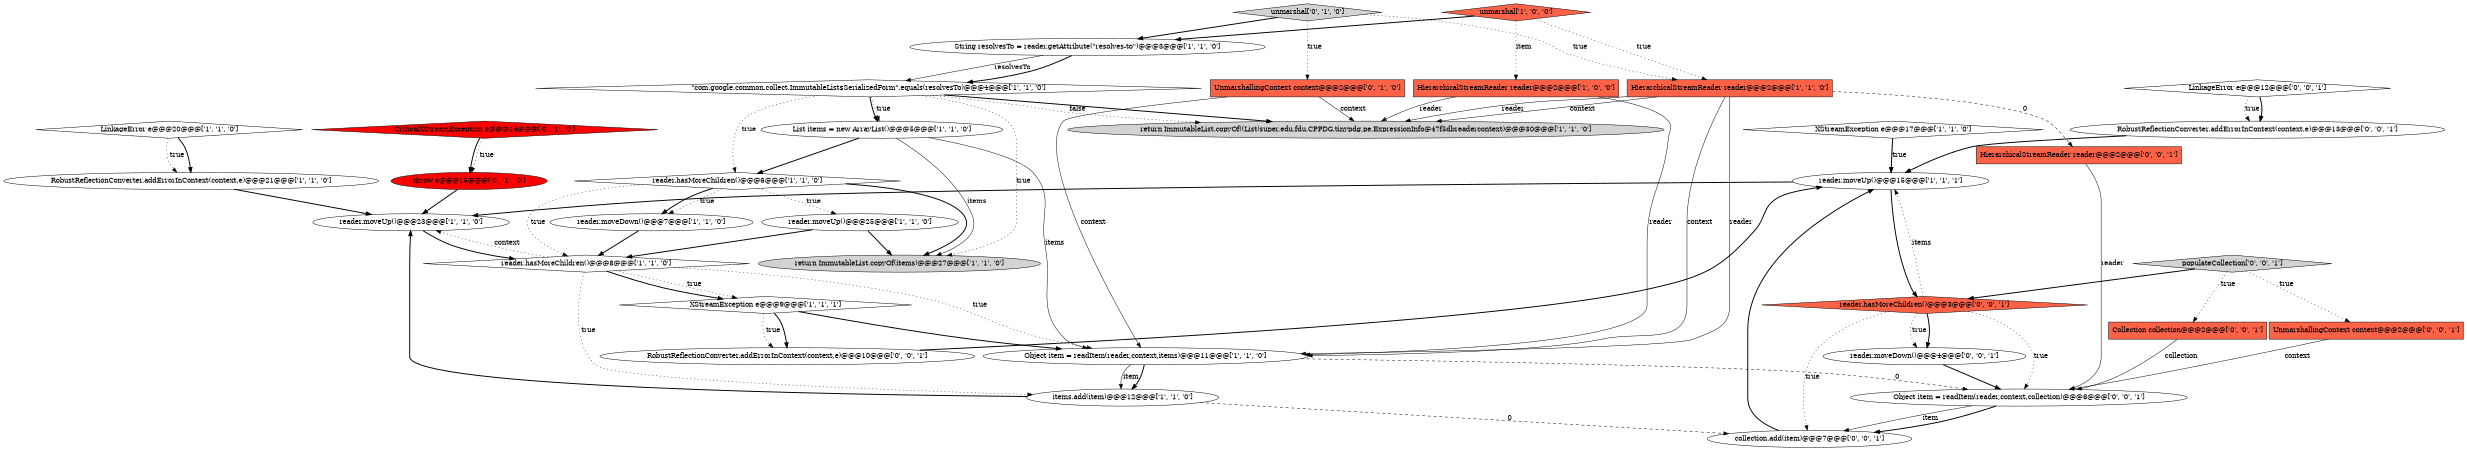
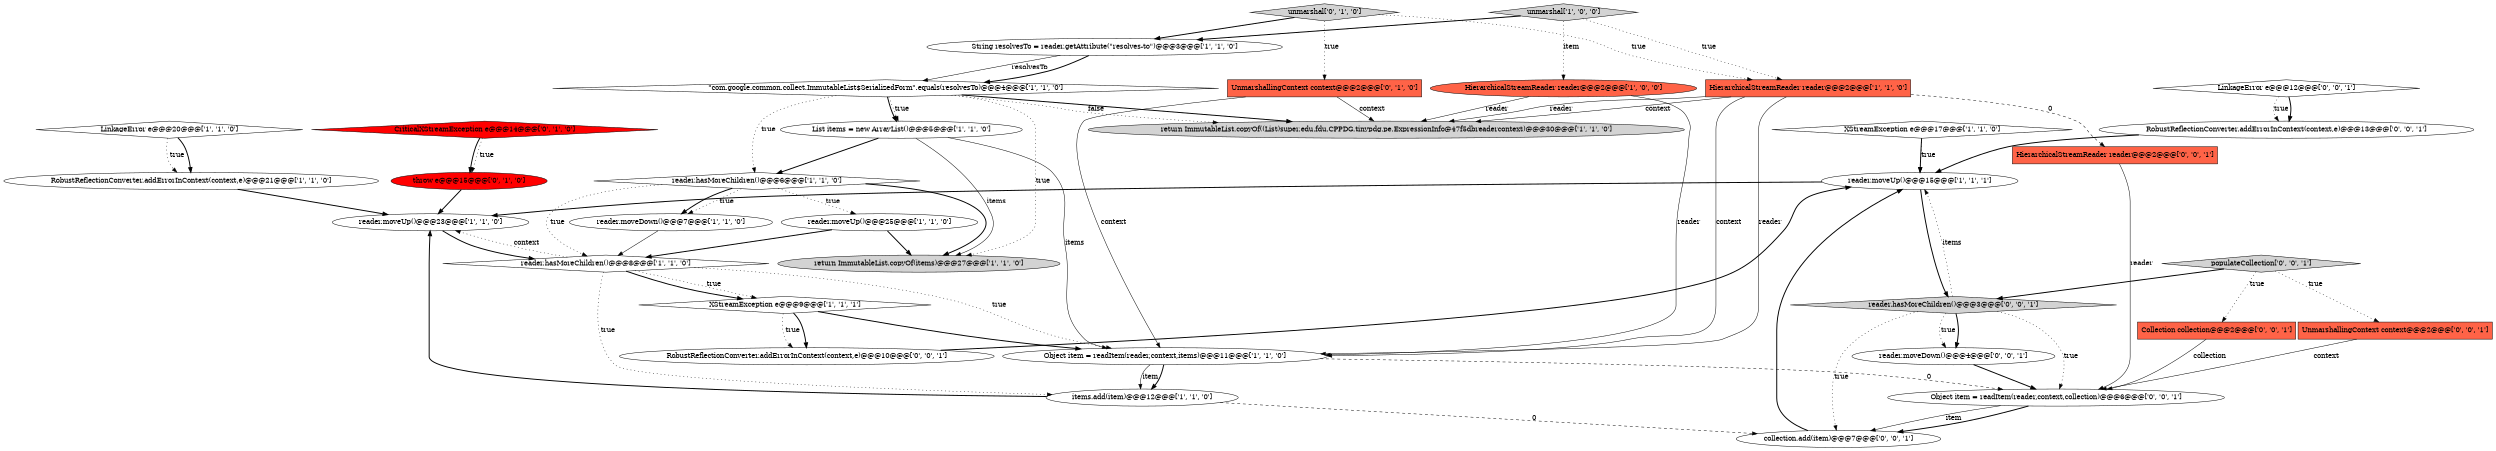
node "unmarshal['1', '0', '0']": fillcolor tomato -> lightgray
node "HierarchicalStreamReader reader@@@2@@@['1', '0', '0']": shape box -> ellipse
edge "reader.moveDown()@@@7@@@['1', '1', '0']" -> "reader.hasMoreChildren()@@@8@@@['1', '1', '0']": style bold -> solid
node "reader.hasMoreChildren()@@@3@@@['0', '0', '1']": fillcolor tomato -> lightgray
